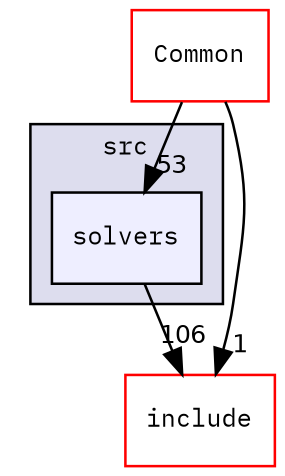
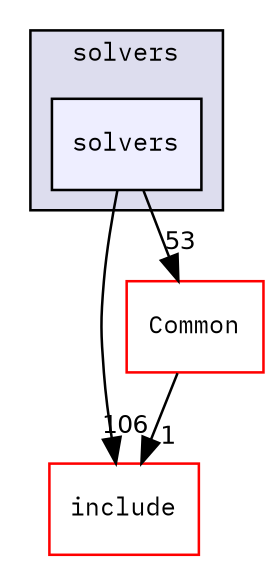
edge "Common" -> "solvers": reversed
cluster "src": label "src" -> "solvers"
